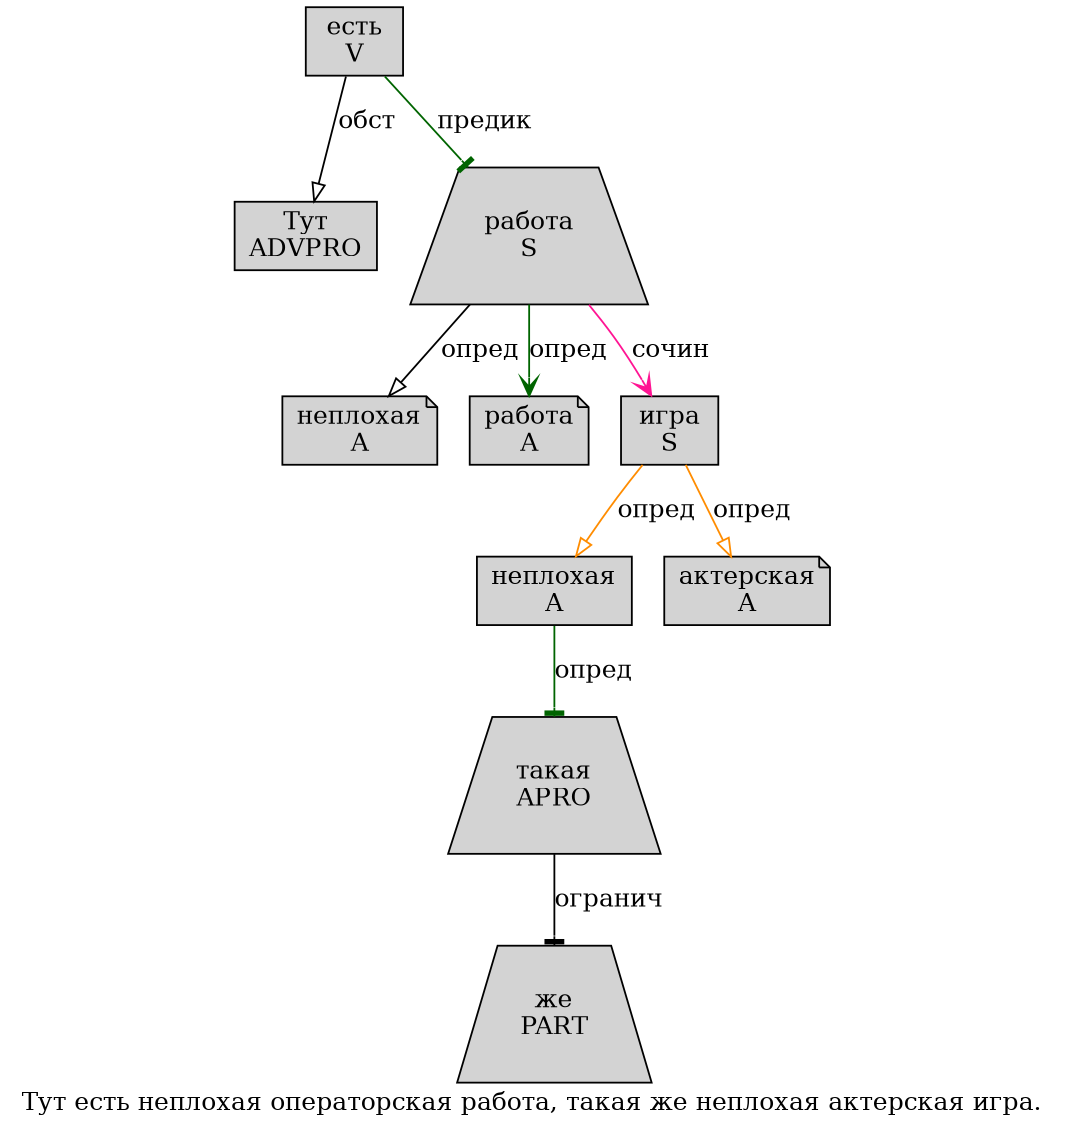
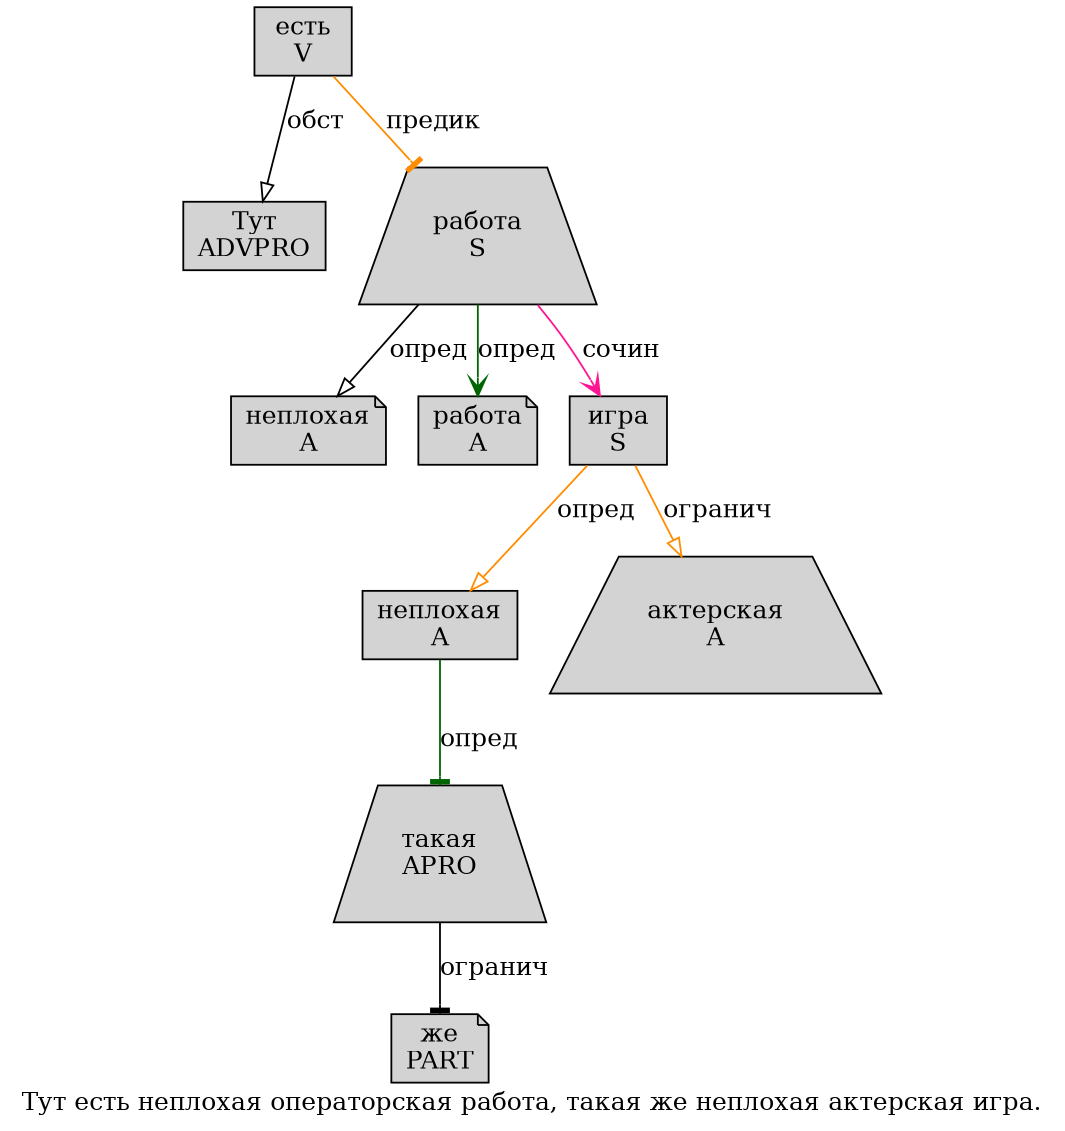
edge "есть V" -> "работа S": color darkgreen -> darkorange
edge "игра S" -> "актерская A": label "опред" -> "огранич"
node "актерская A": shape note -> trapezium
node "же PART": shape trapezium -> note
